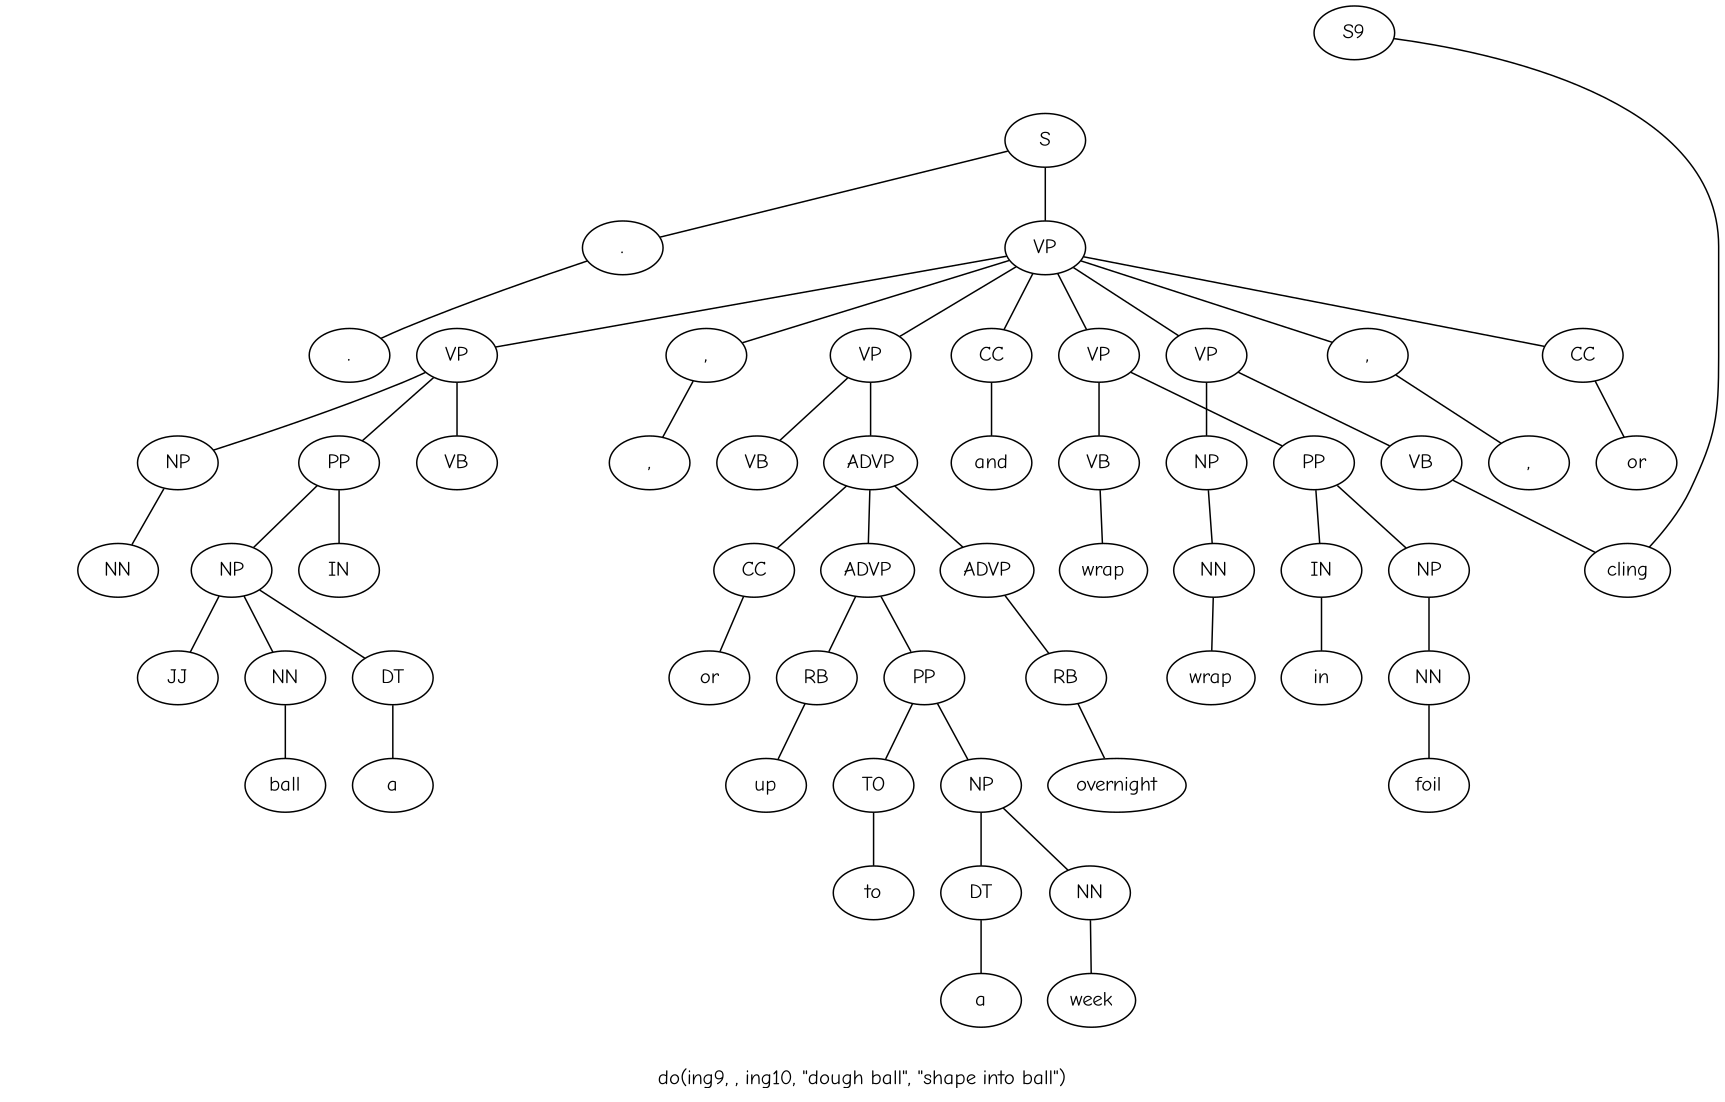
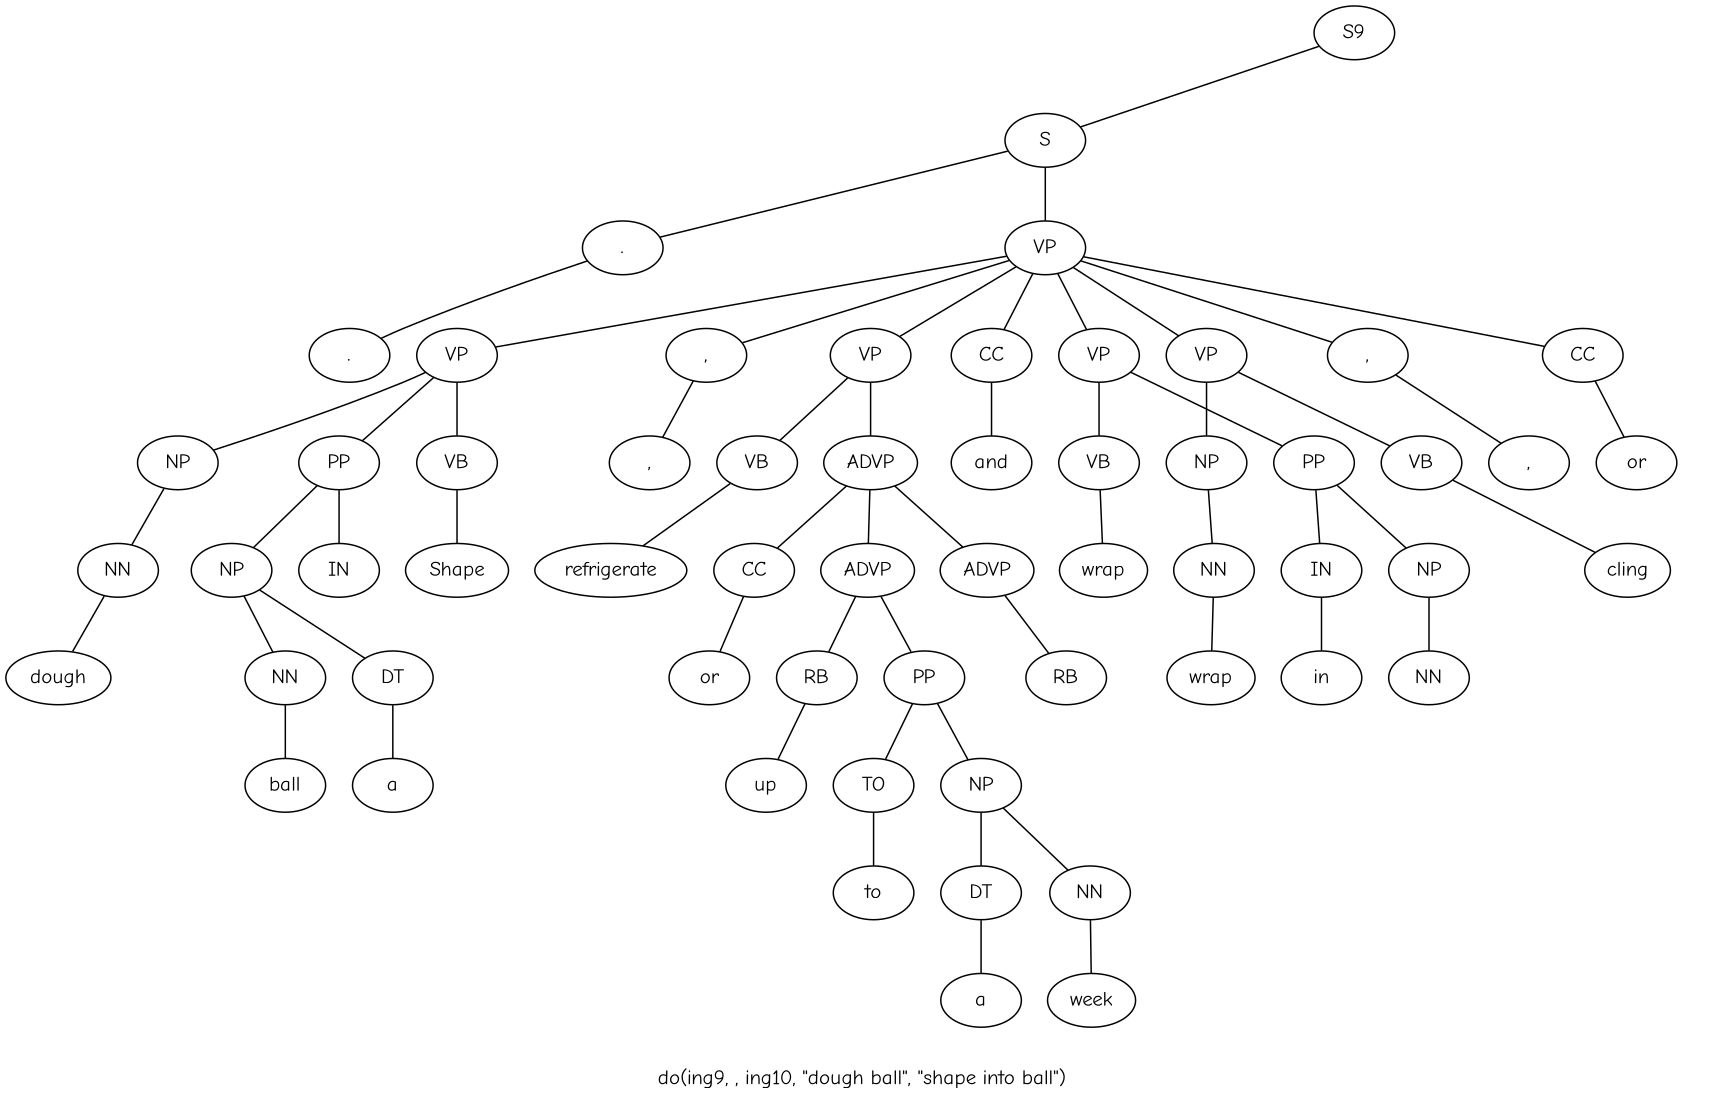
edge "S9" -- "cling": now "S9" -- "S"
node "Shape": added
node "refrigerate": added
node "dough": added
node "JJ": removed
node "overnight": removed
node "foil": removed
